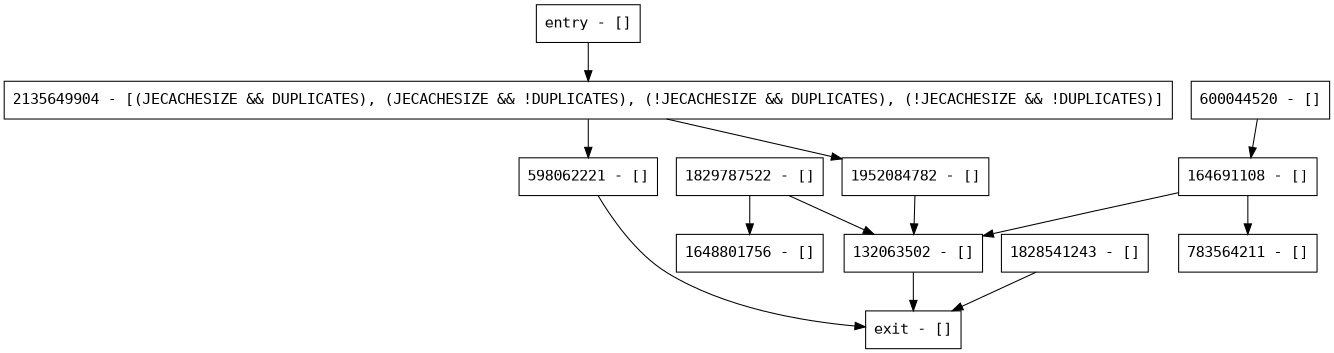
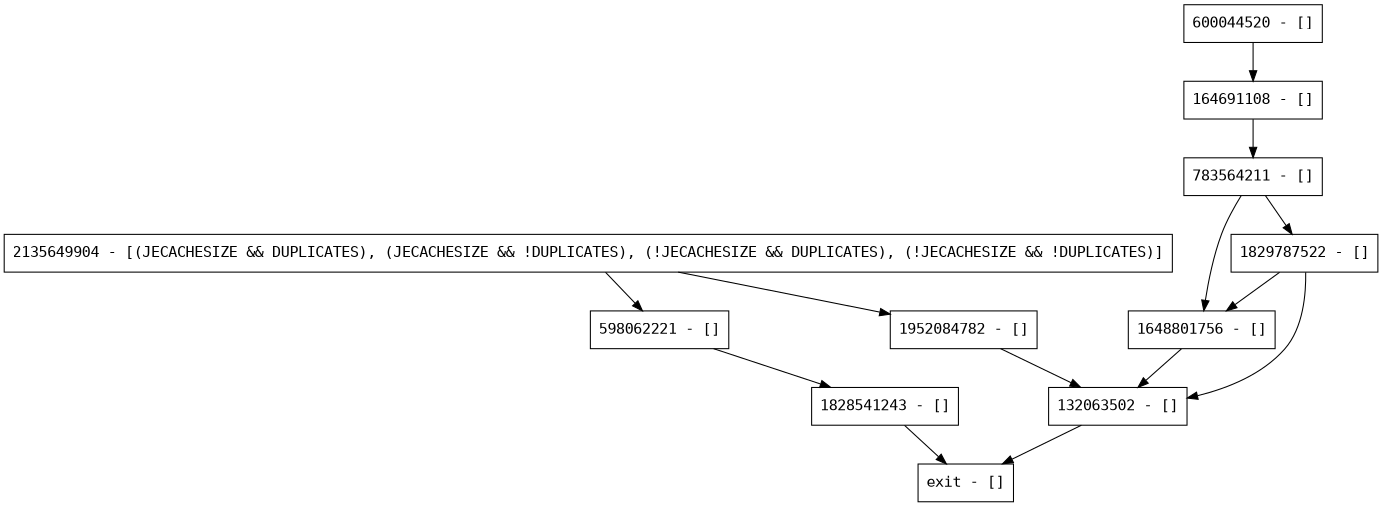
node "entry - []": removed
edge "783564211 - []" -> "1829787522 - []": added
edge "164691108 - []" -> "132063502 - []": now "1648801756 - []" -> "132063502 - []"
edge "783564211 - []" -> "1648801756 - []": added
edge "598062221 - []" -> "exit - []": now "598062221 - []" -> "1828541243 - []"
